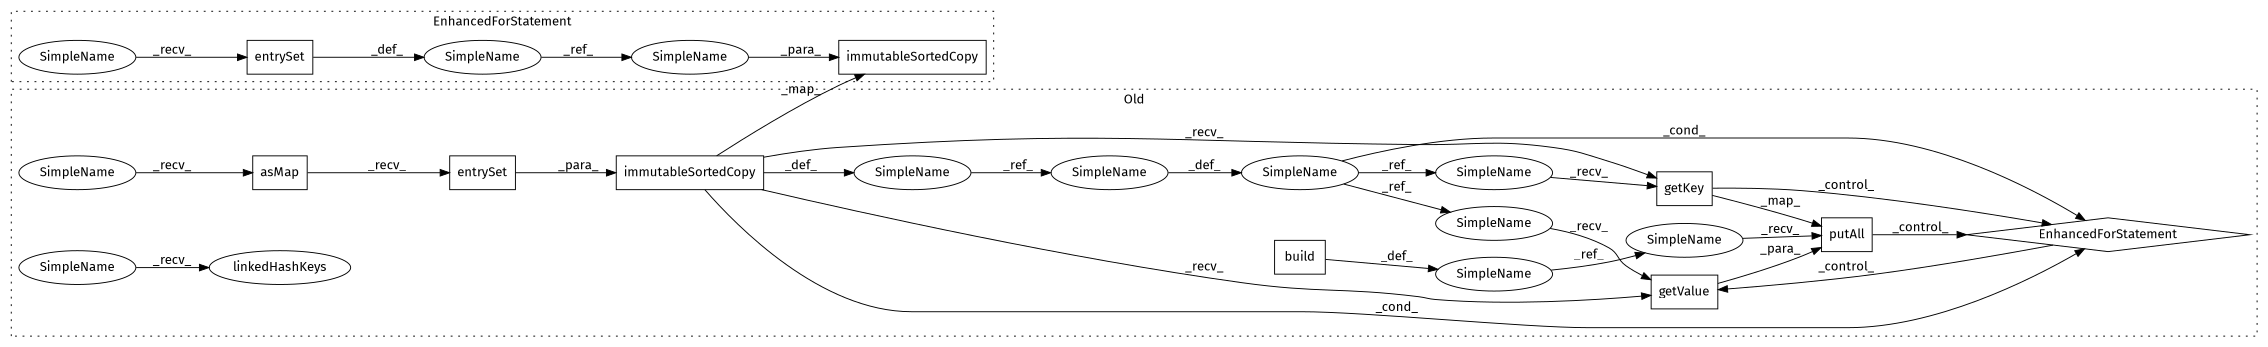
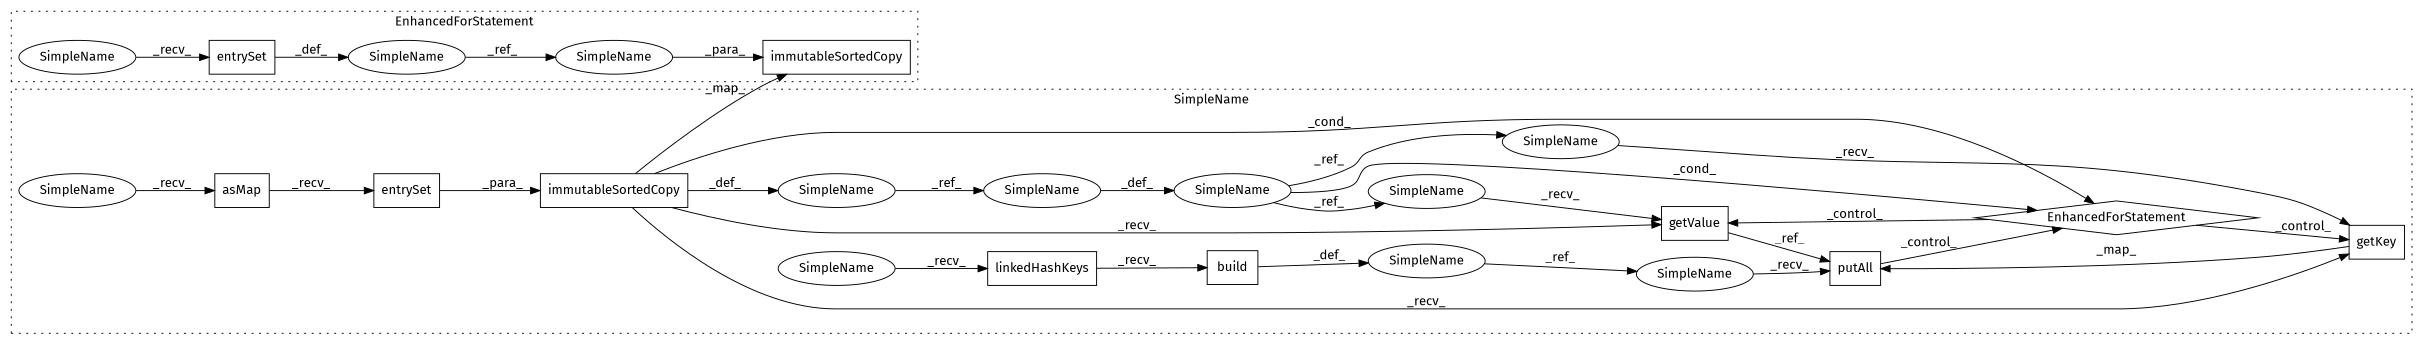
cluster "Old": label "Old" -> "SimpleName"
edge "getKey" -> "EnhancedForStatement": reversed
edge "getValue" -> "putAll": label "_para_" -> "_ref_"
node "linkedHashKeys": shape ellipse -> box
edge "linkedHashKeys" -> "build": added, label "_recv_"
